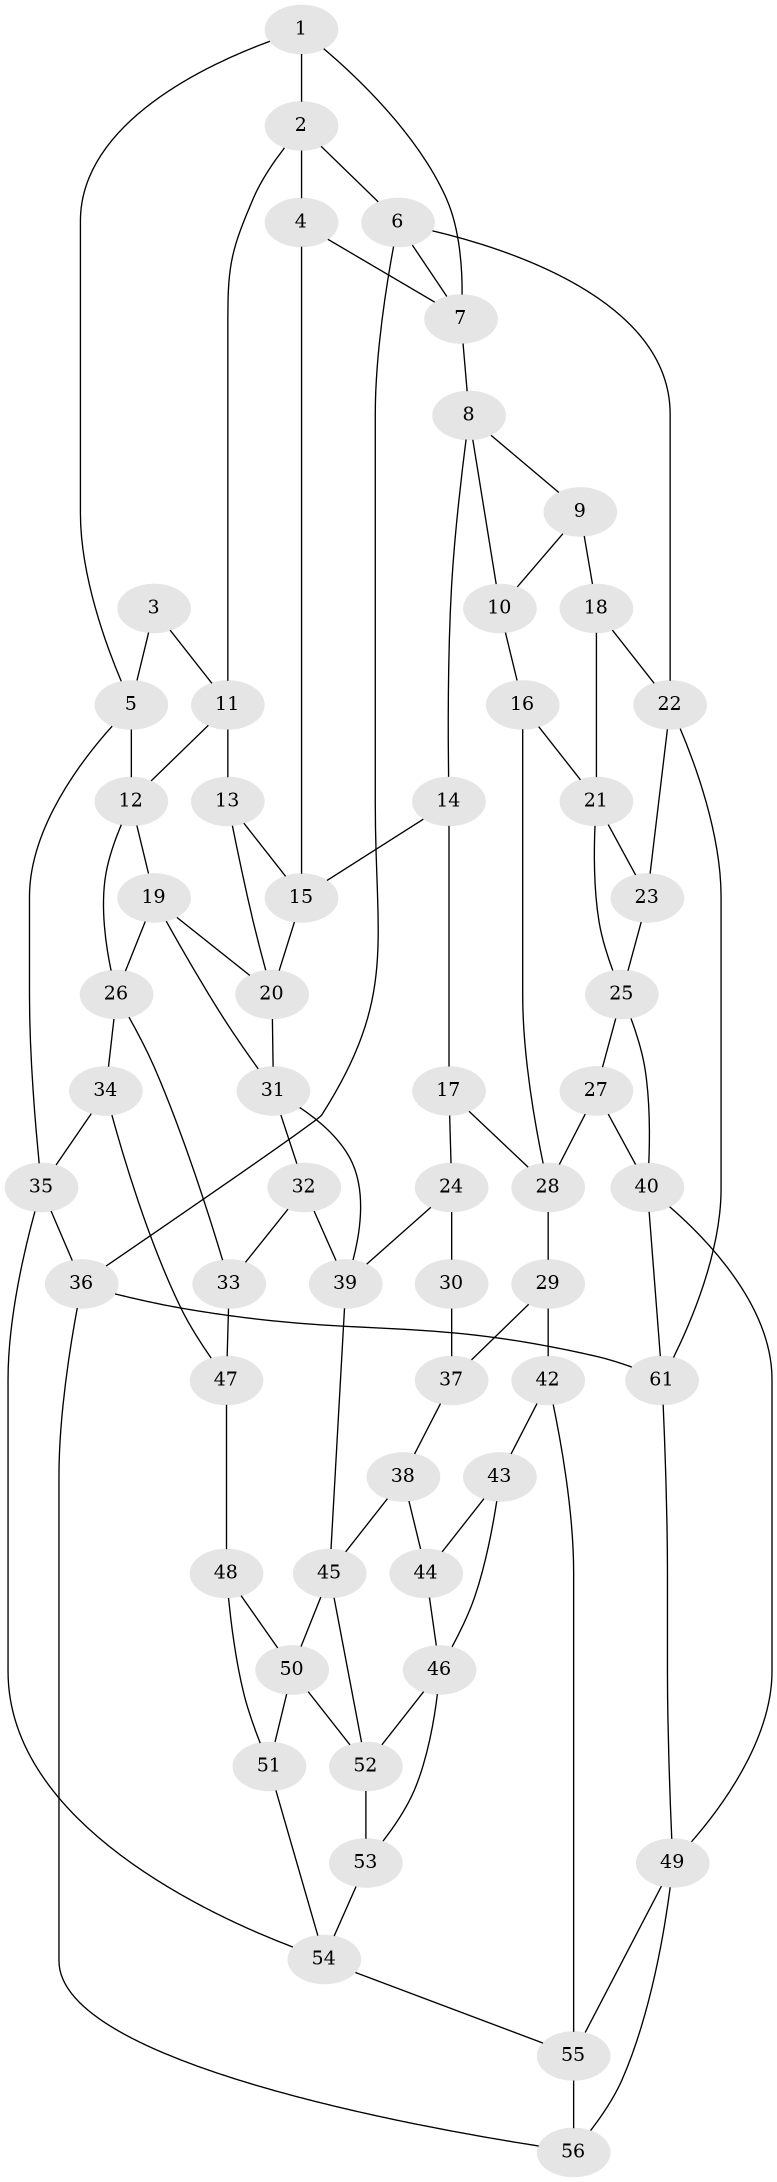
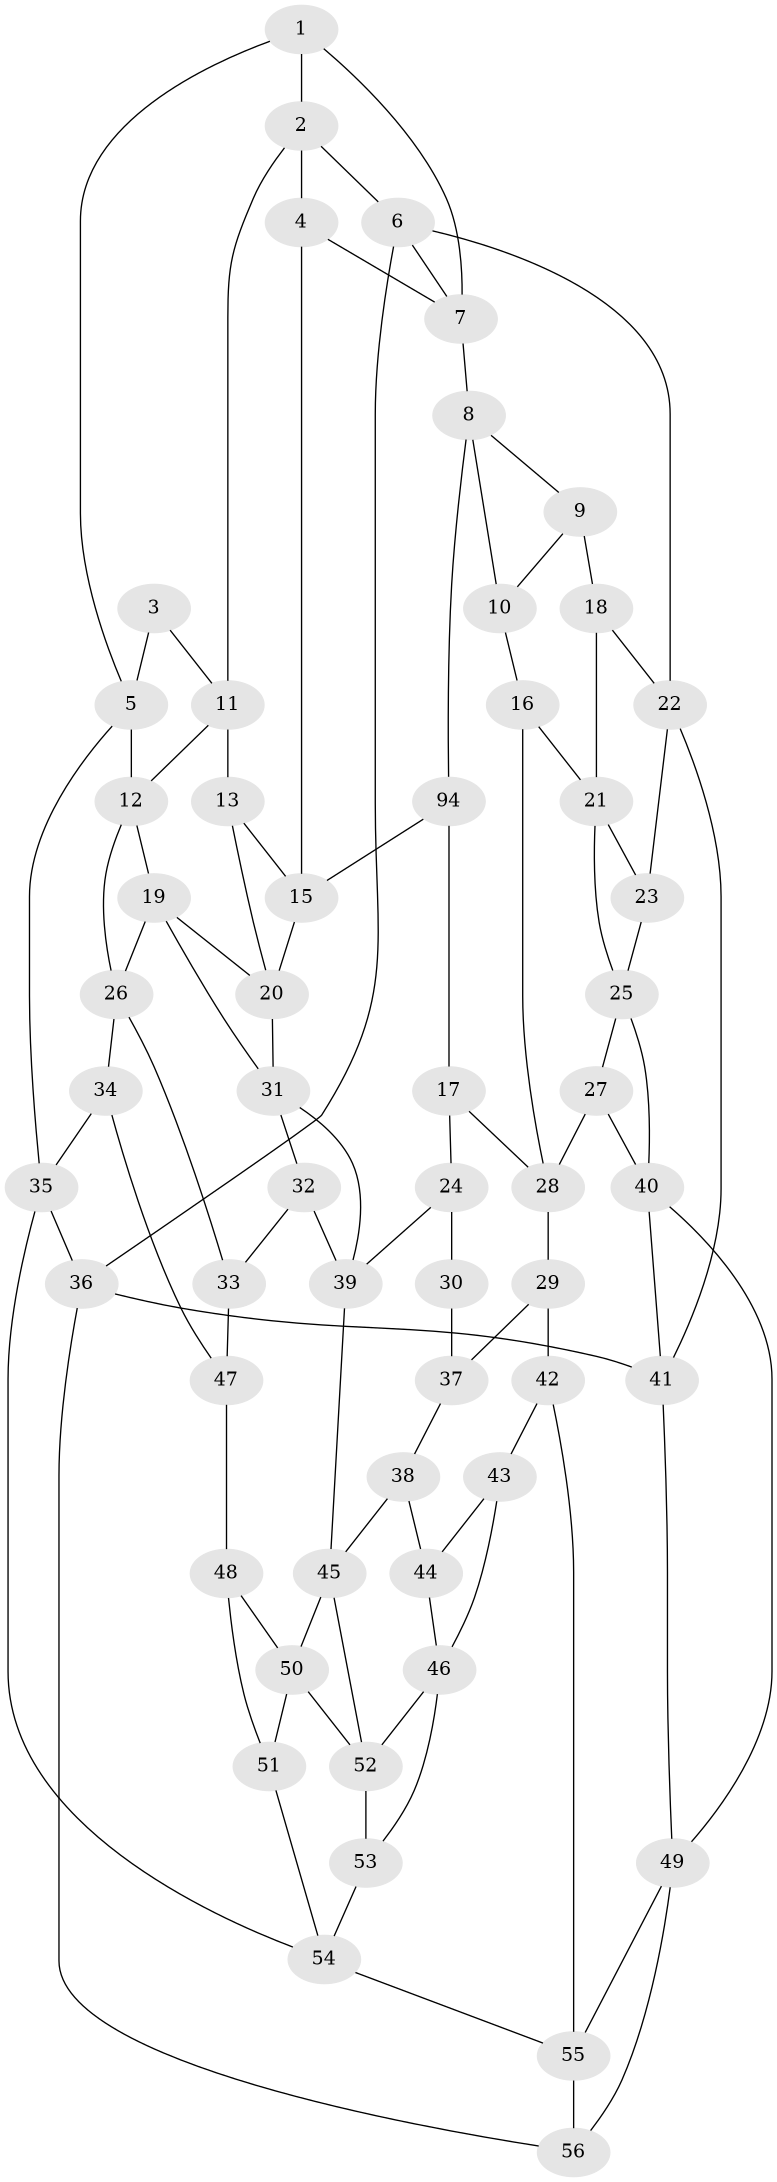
node "14": label "14" -> "94"
node "61": label "61" -> "41"
